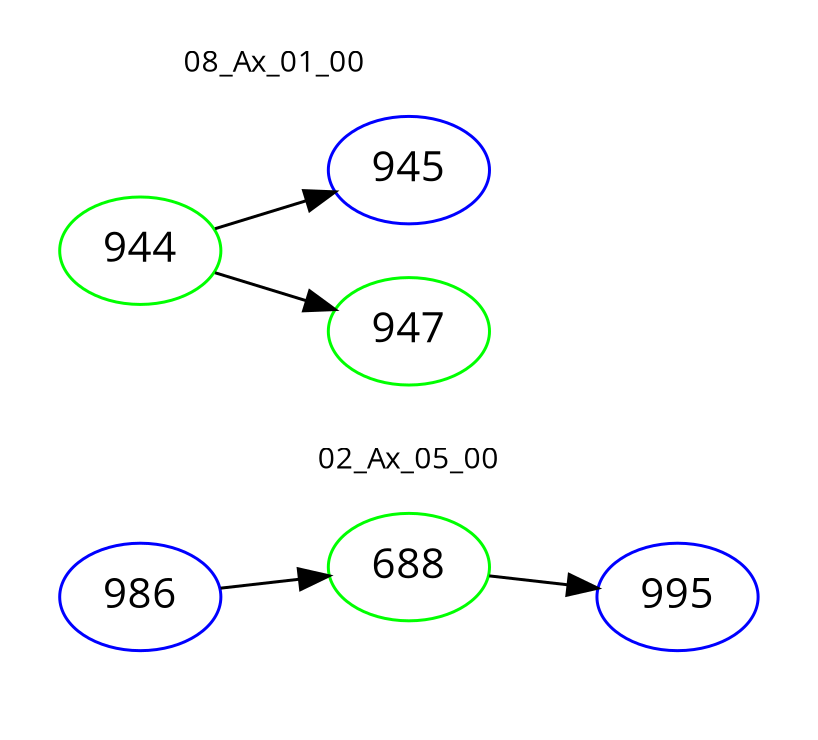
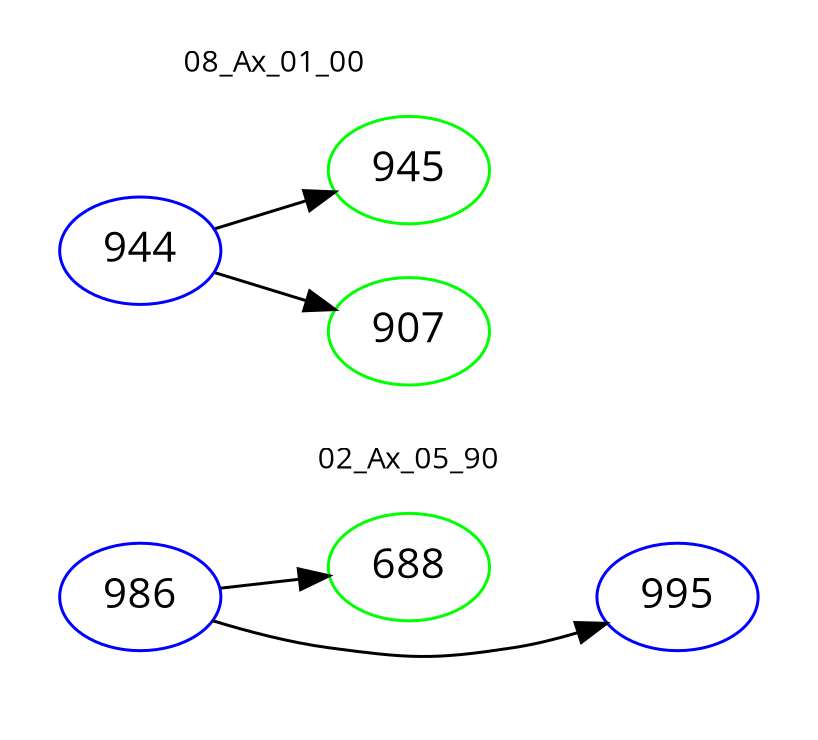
node "945": color blue -> green
node "944": color green -> blue
node "947": label "947" -> "907"
cluster "02_Ax_05_00": label "02_Ax_05_00" -> "02_Ax_05_90"
edge "688" -> "995": now "986" -> "995"
